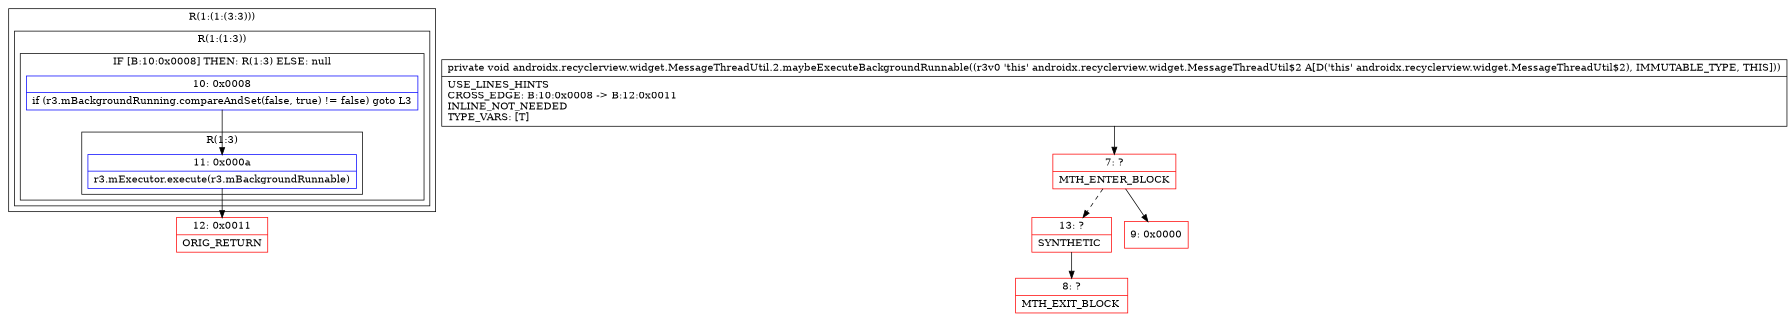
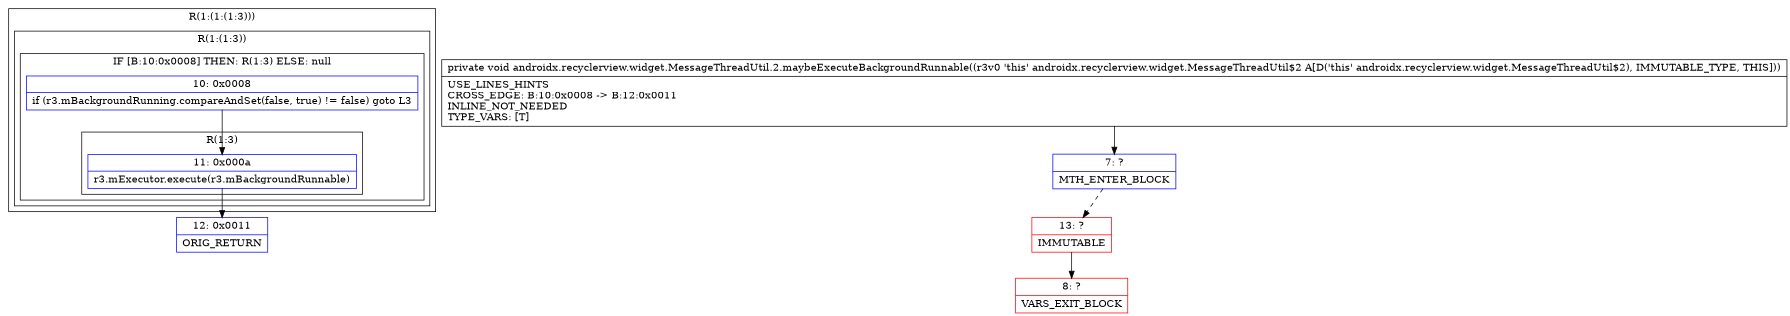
cluster "R(1:(1:(3:3)))": label "R(1:(1:(3:3)))" -> "R(1:(1:(1:3)))"
node "7: ?": color red -> blue
node "12: 0x0011": color red -> blue
node "9: 0x0000": removed
node "13: ?": text "SYNTHETIC" -> "IMMUTABLE"
node "8: ?": text "MTH_EXIT_BLOCK" -> "VARS_EXIT_BLOCK"
